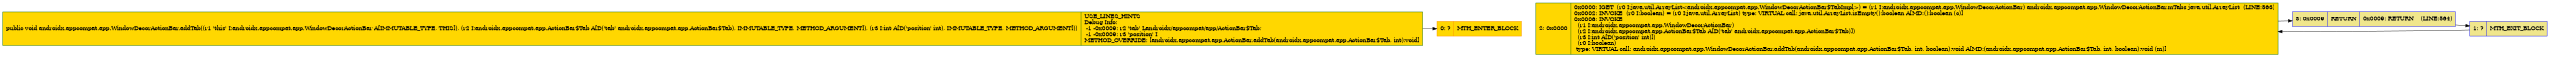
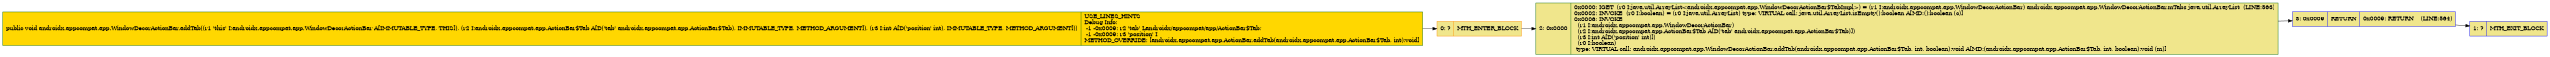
node "0: ?": fillcolor gold -> khaki
node "2: 0x0000": fillcolor gold -> khaki
edge "1: ?" -> "2: 0x0000": now "0: ?" -> "2: 0x0000"
